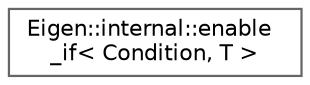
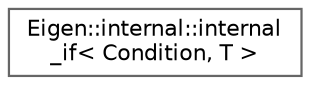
node "Eigen::internal::enable _if< Condition, T >": label "Eigen::internal::enable _if< Condition, T >" -> "Eigen::internal::internal _if< Condition, T >"
